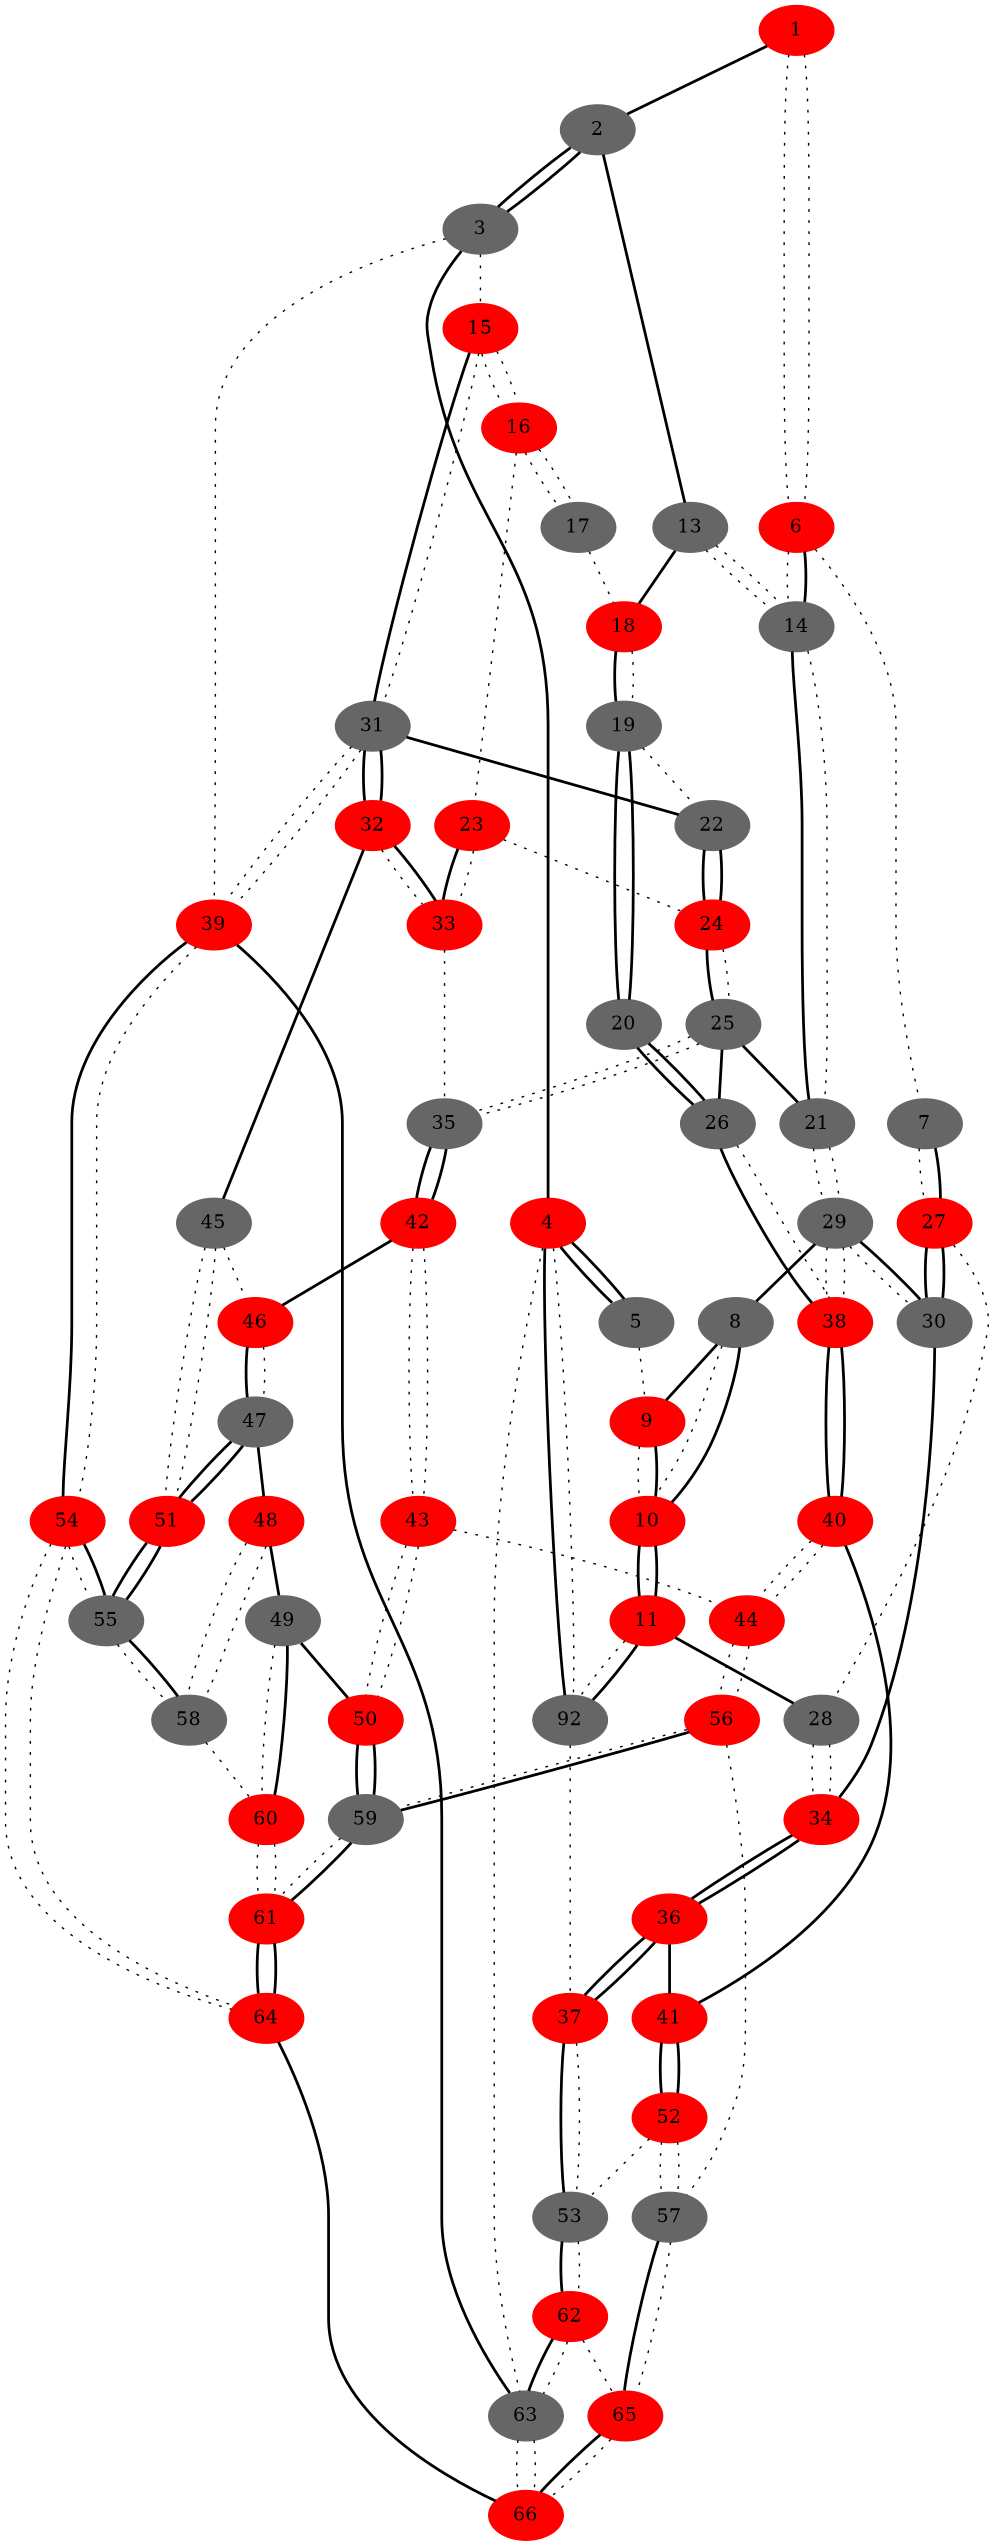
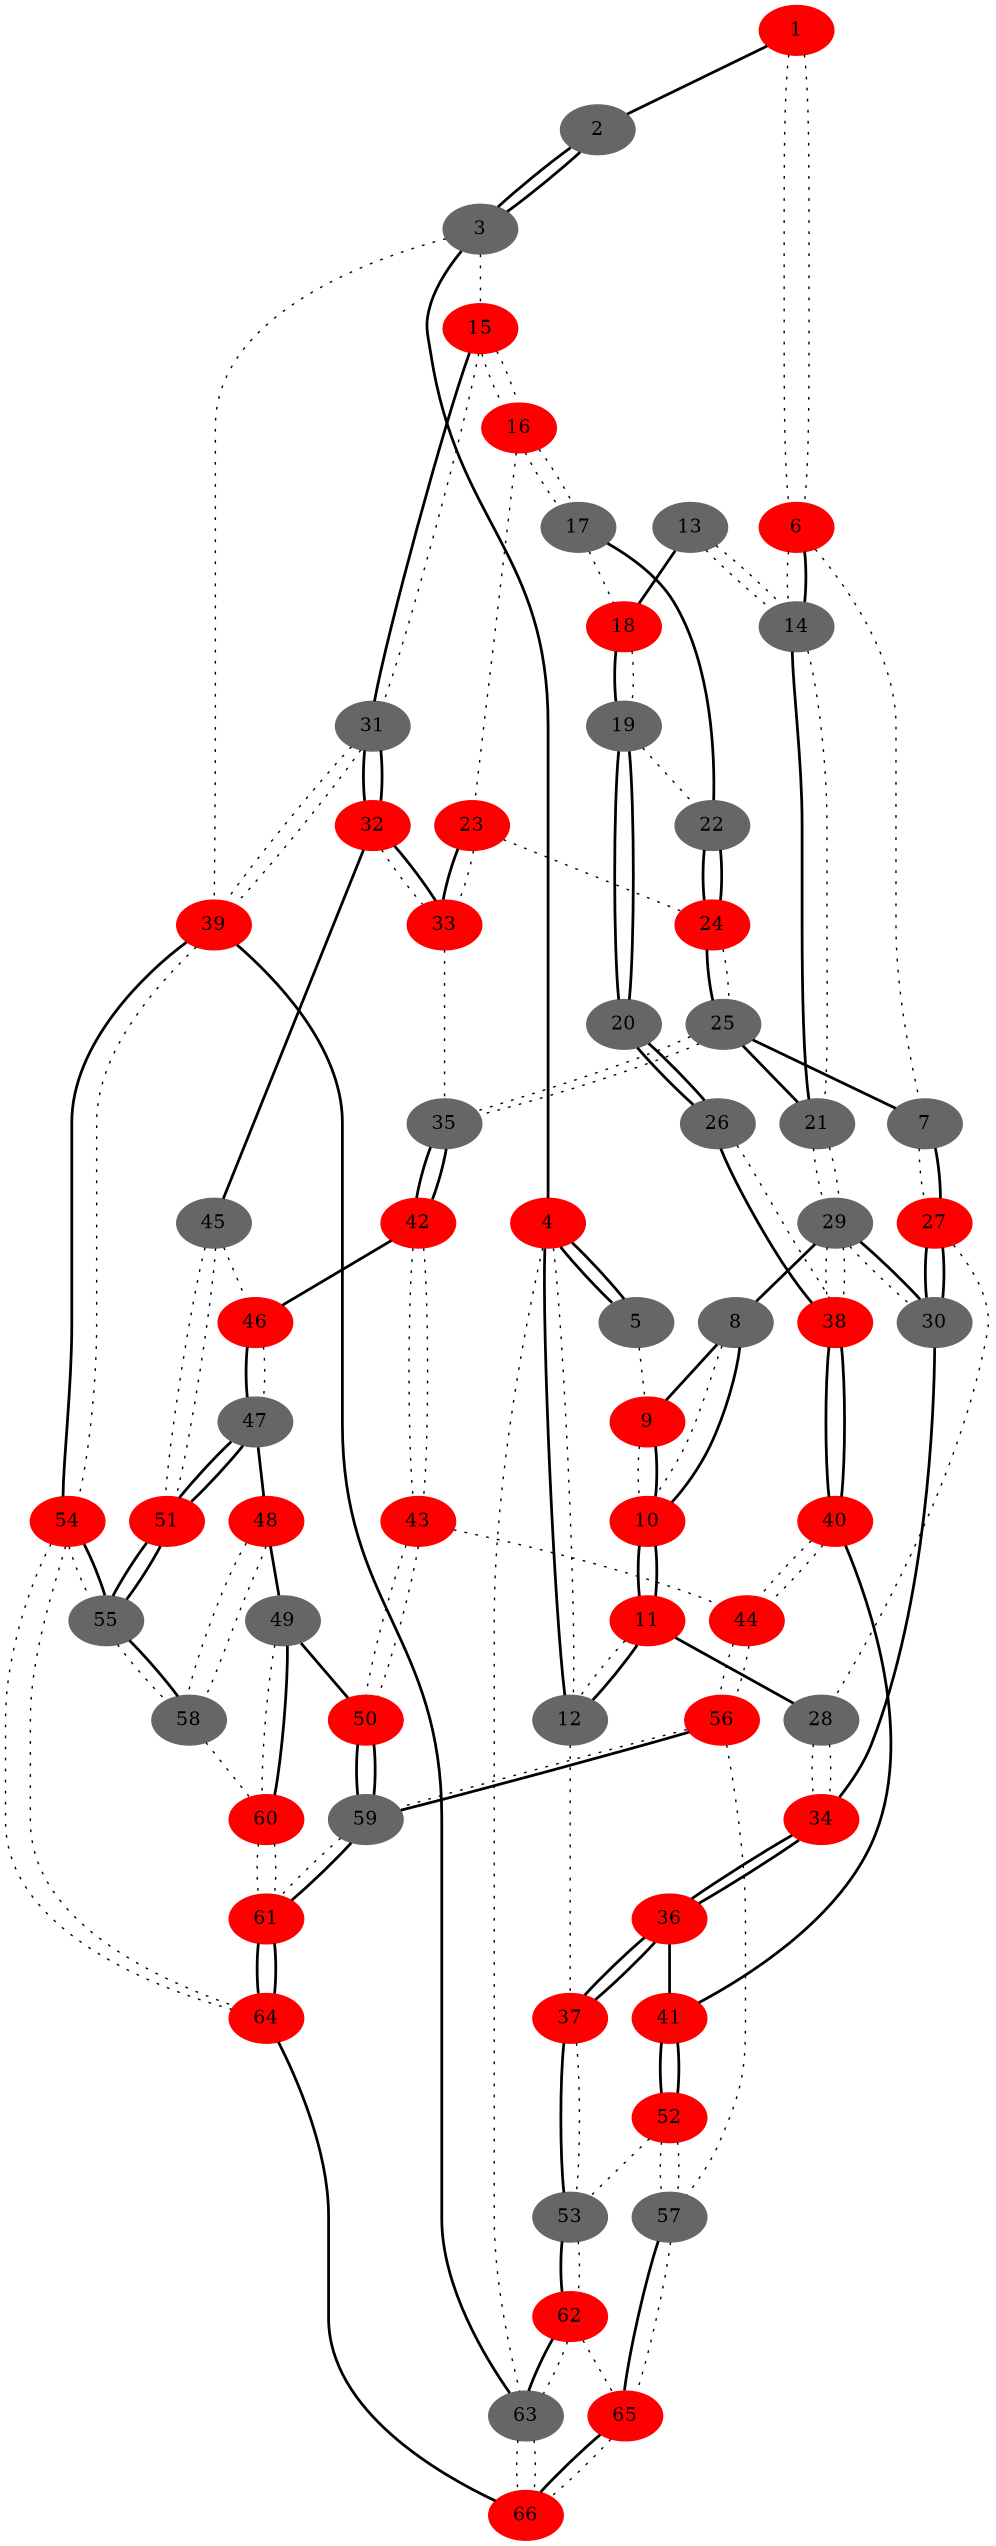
edge "2" -- "13": removed
edge "31" -- "22": now "17" -- "22"
edge "25" -- "26": now "25" -- "7"
node "92": label "92" -> "12"
